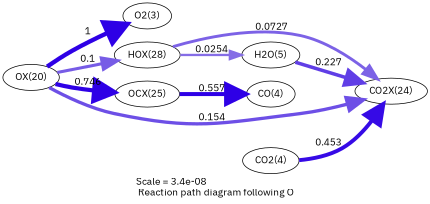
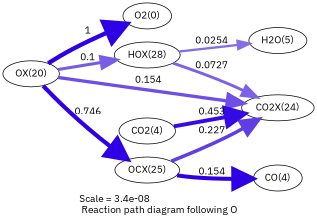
node "O2(3)": label "O2(3)" -> "O2(0)"
edge "H2O(5)" -> "CO2X(24)": now "OCX(25)" -> "CO2X(24)"
edge "OCX(25)" -> "CO(4)": label " 0.557" -> " 0.154"
